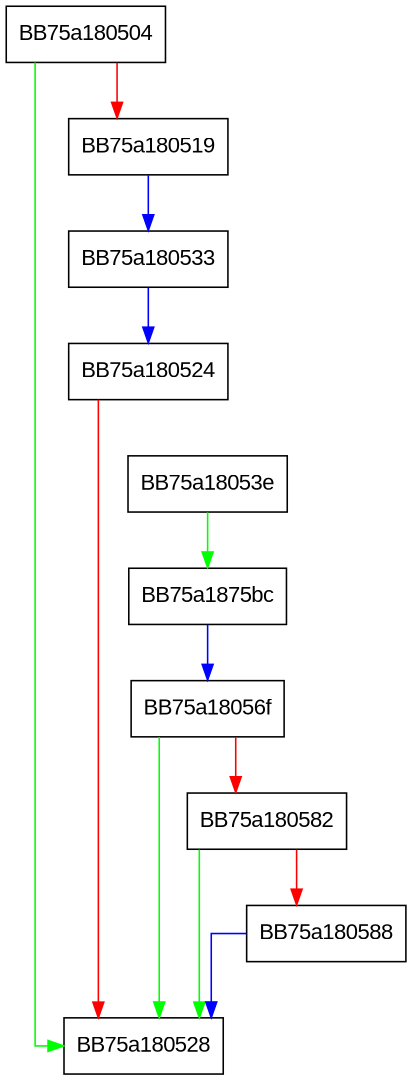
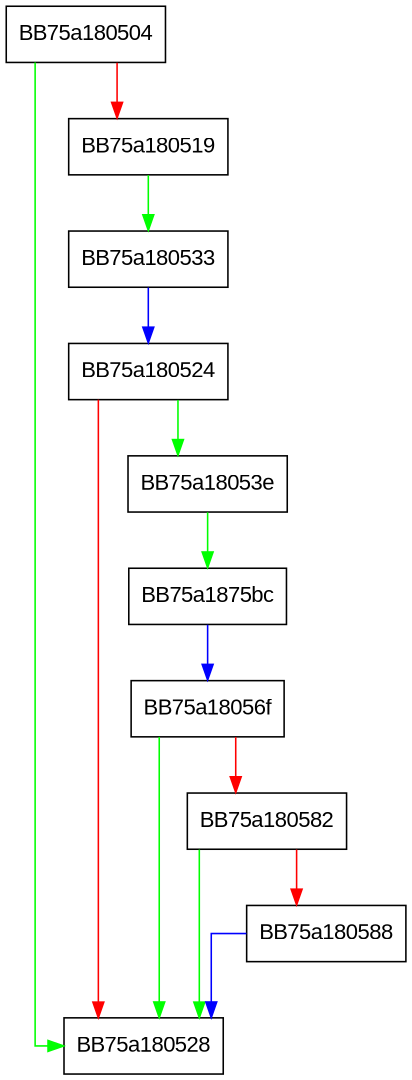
edge "BB75a180519" -> "BB75a180533": color blue -> green
edge "BB75a180524" -> "BB75a18053e": added
